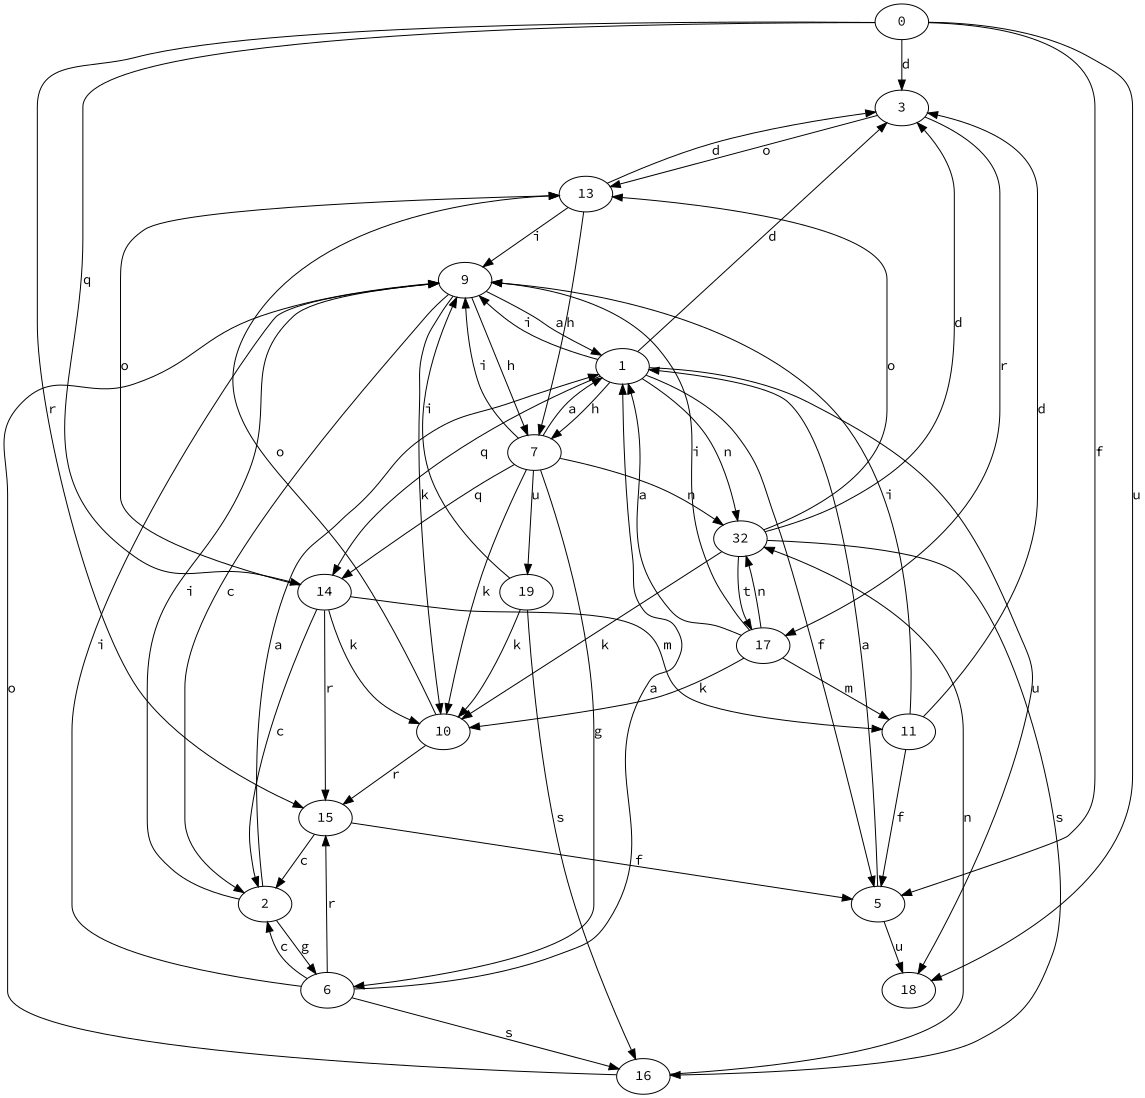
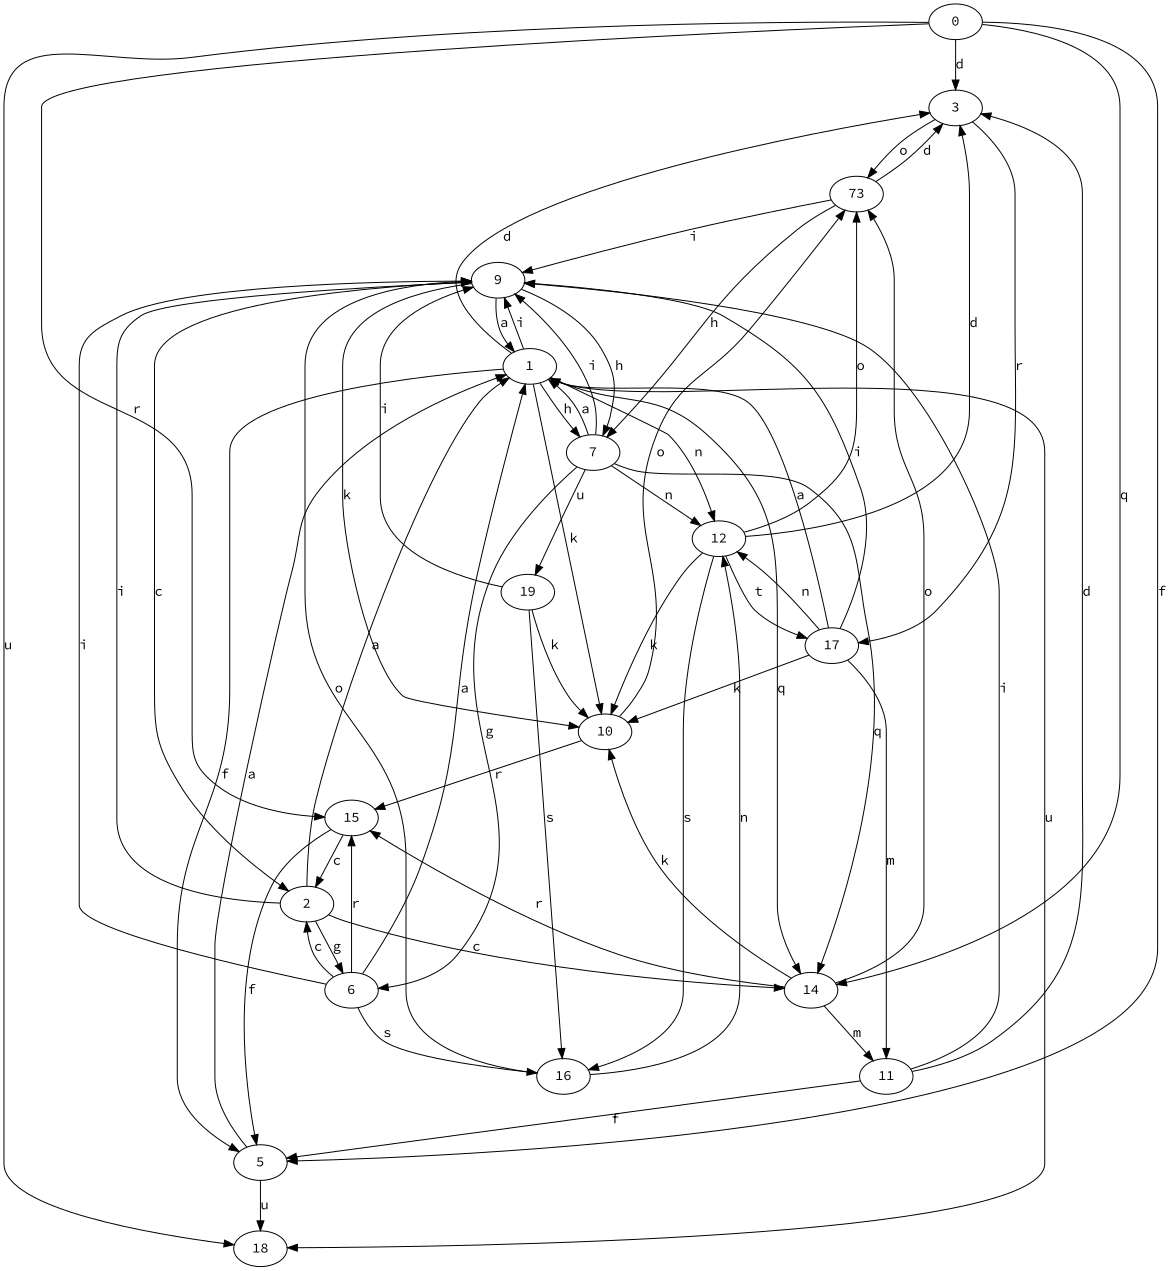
node "13": label "13" -> "73"
node "32": label "32" -> "12"
edge "7" -> "10": now "1" -> "10"
edge "14" -> "2": reversed
